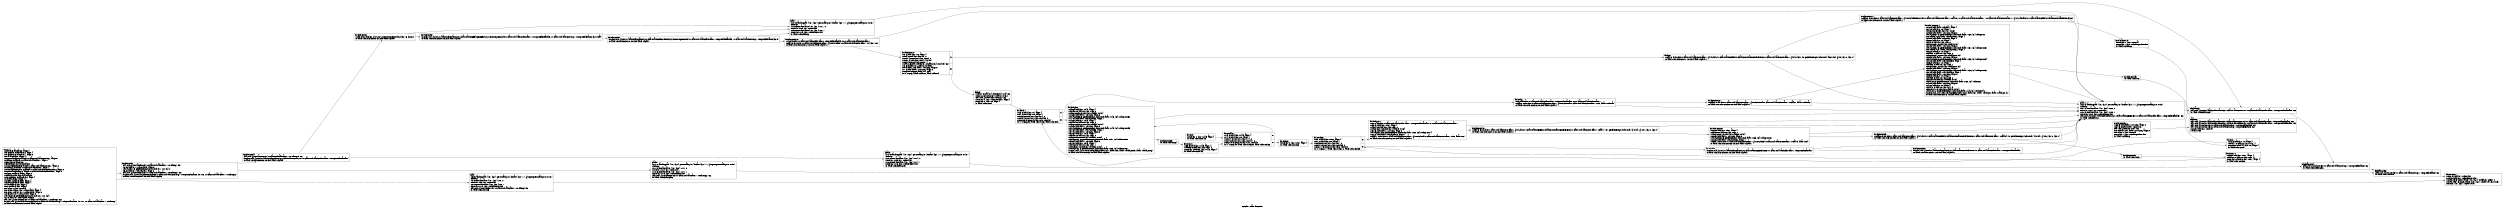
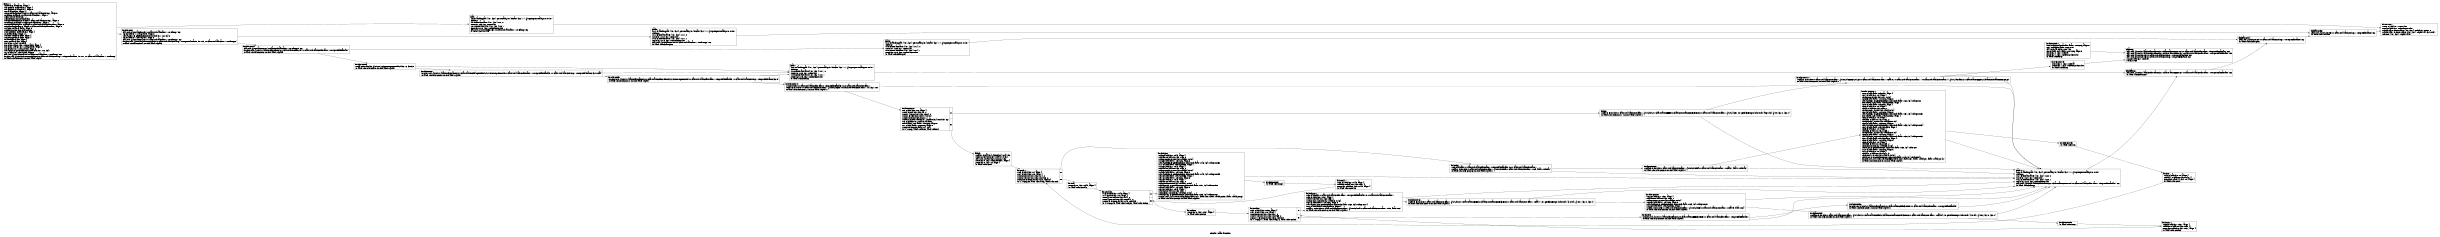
edge "for.cond:" -> "for.body50:": now "for.cond:" -> "for.end:"
node "invoke.cont91:": text "%66 = load float** %t1t2xy, align 8" -> "%66 = inputFileHandler float** %t1t2xy, align 8"
